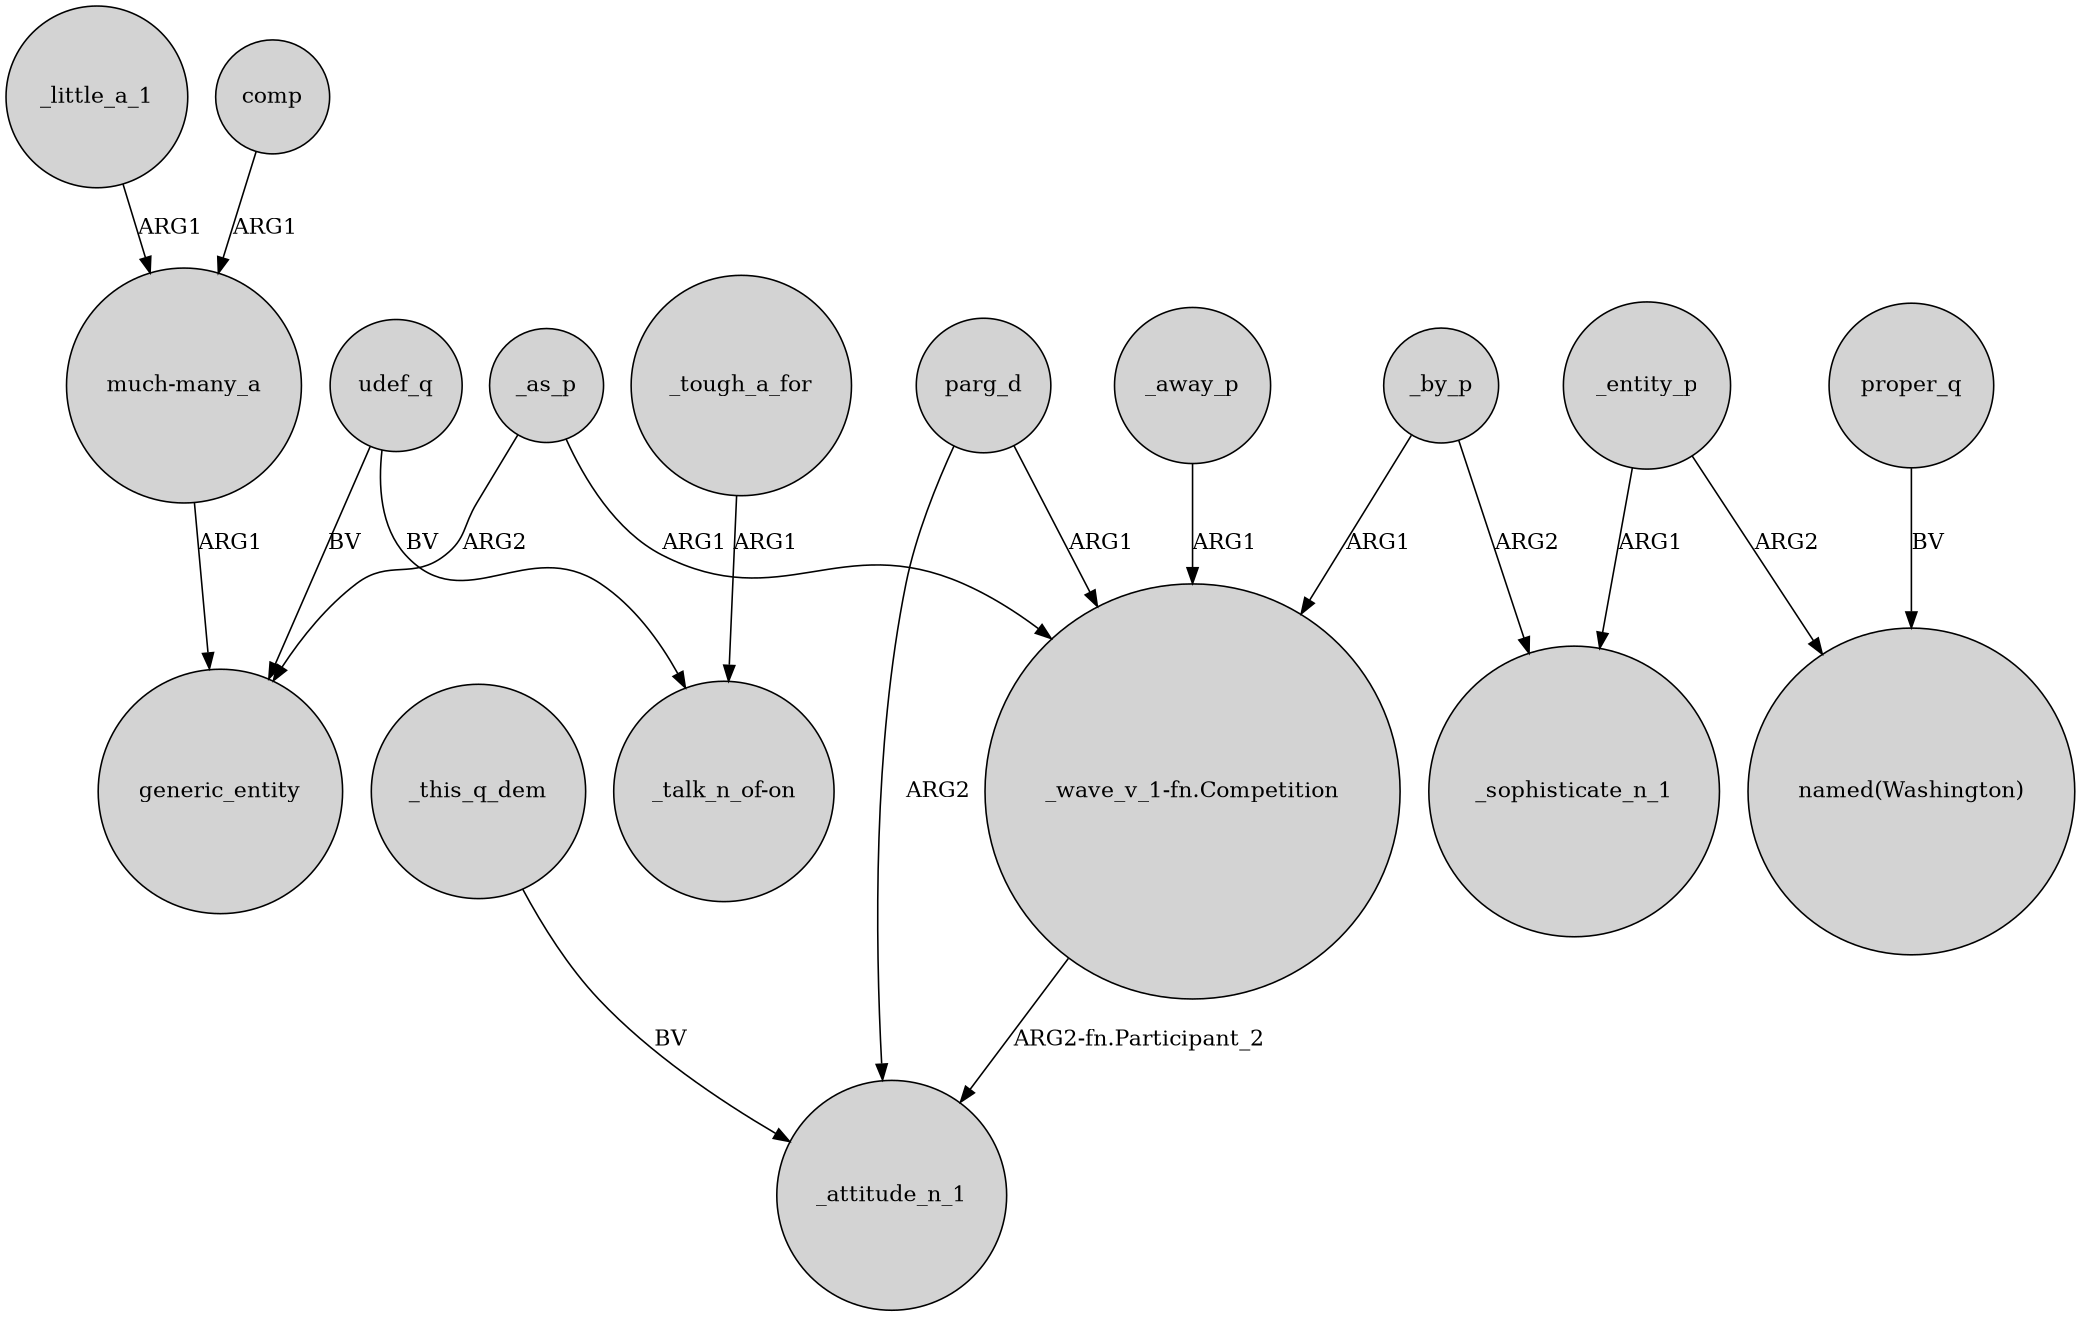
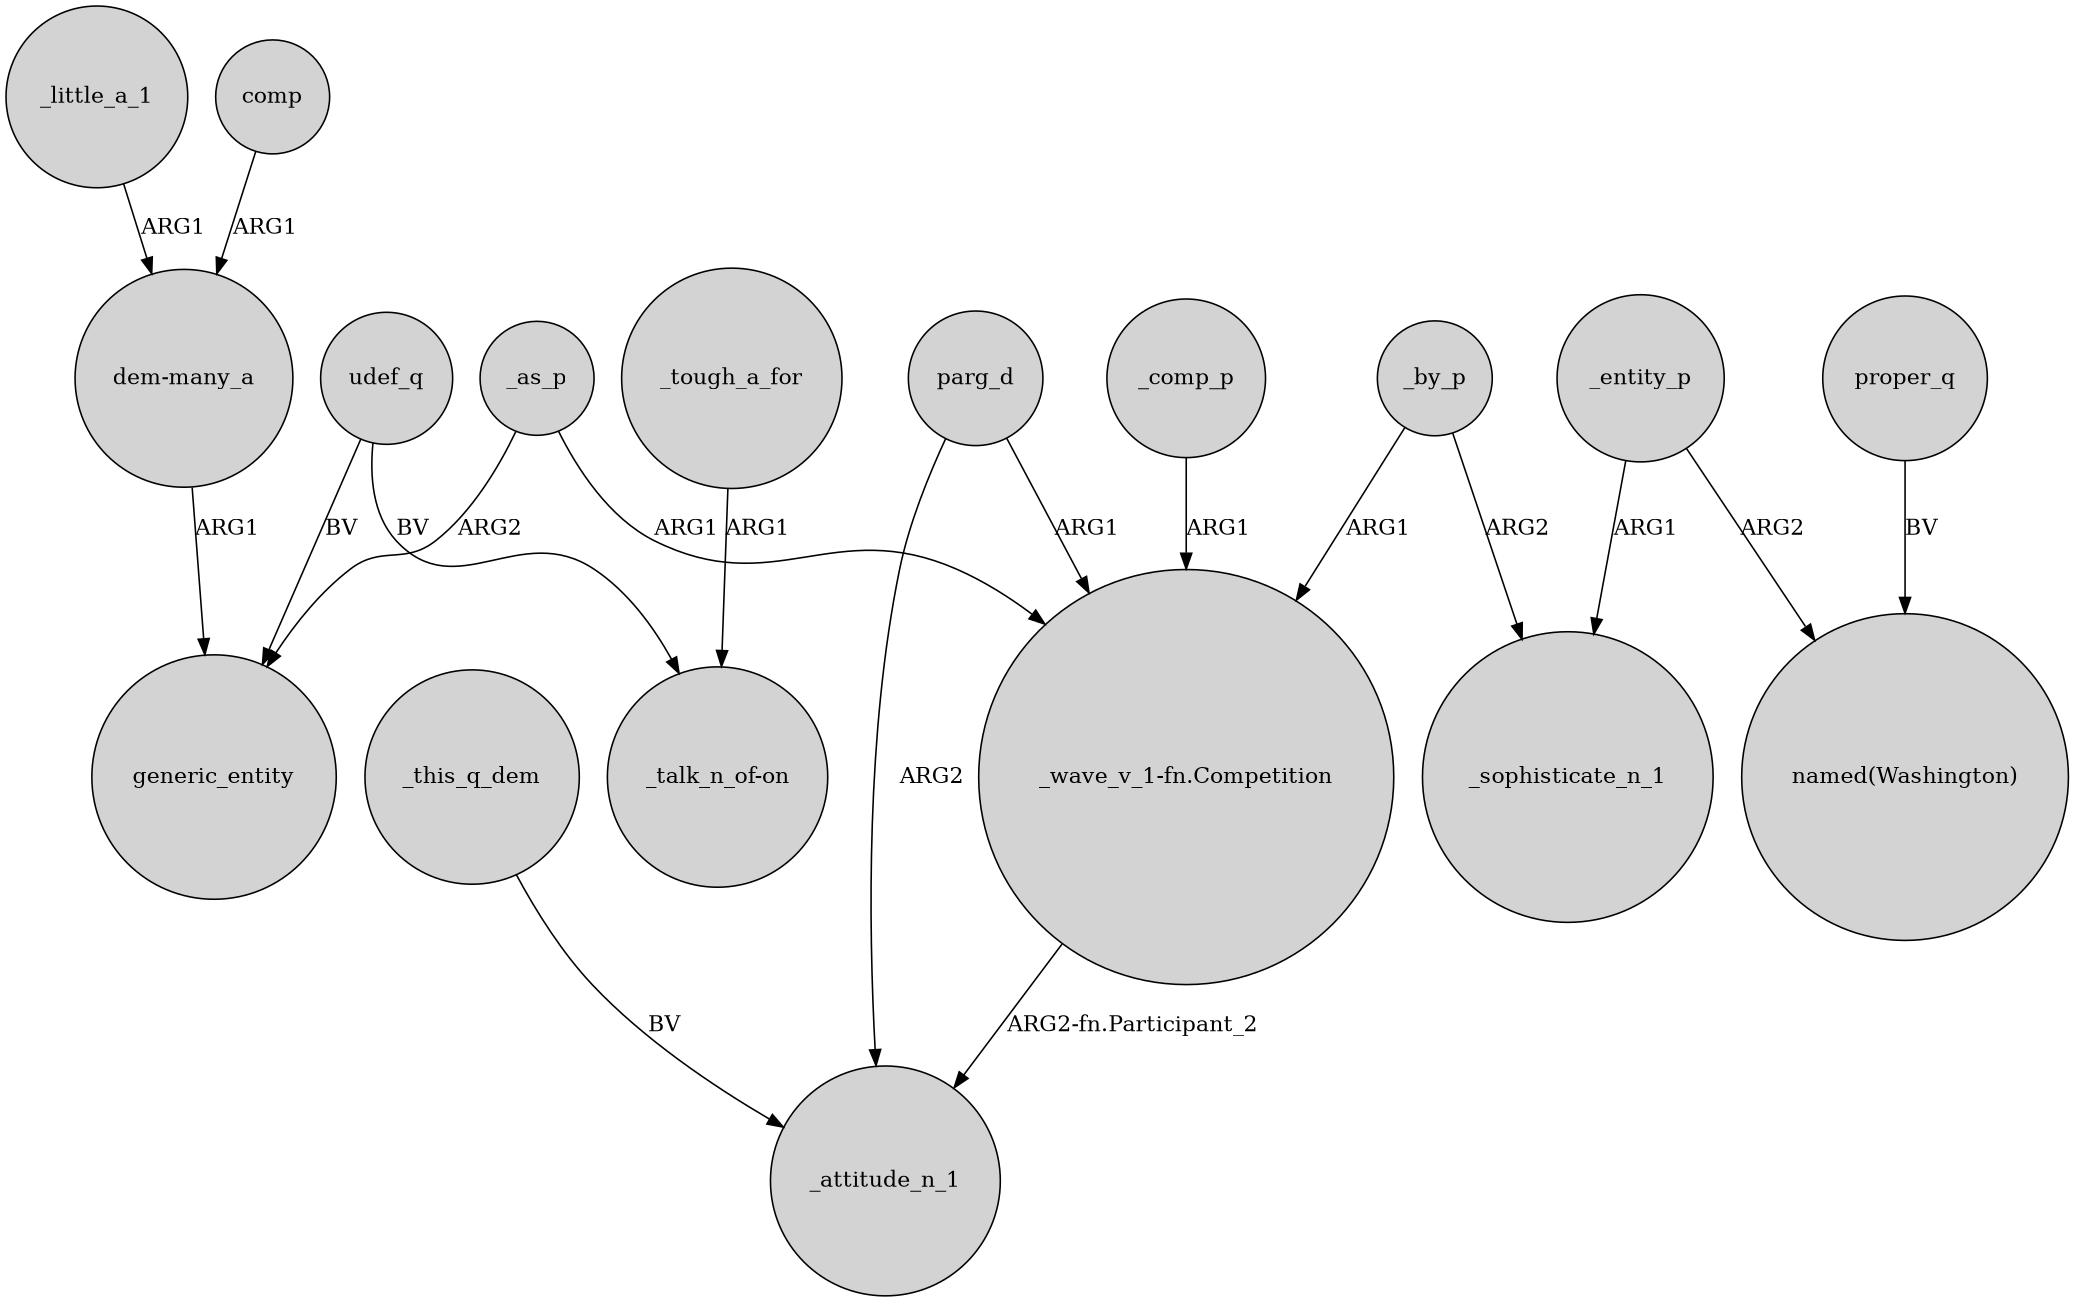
node "much-many_a": label "much-many_a" -> "dem-many_a"
node "_away_p": label "_away_p" -> "_comp_p"
